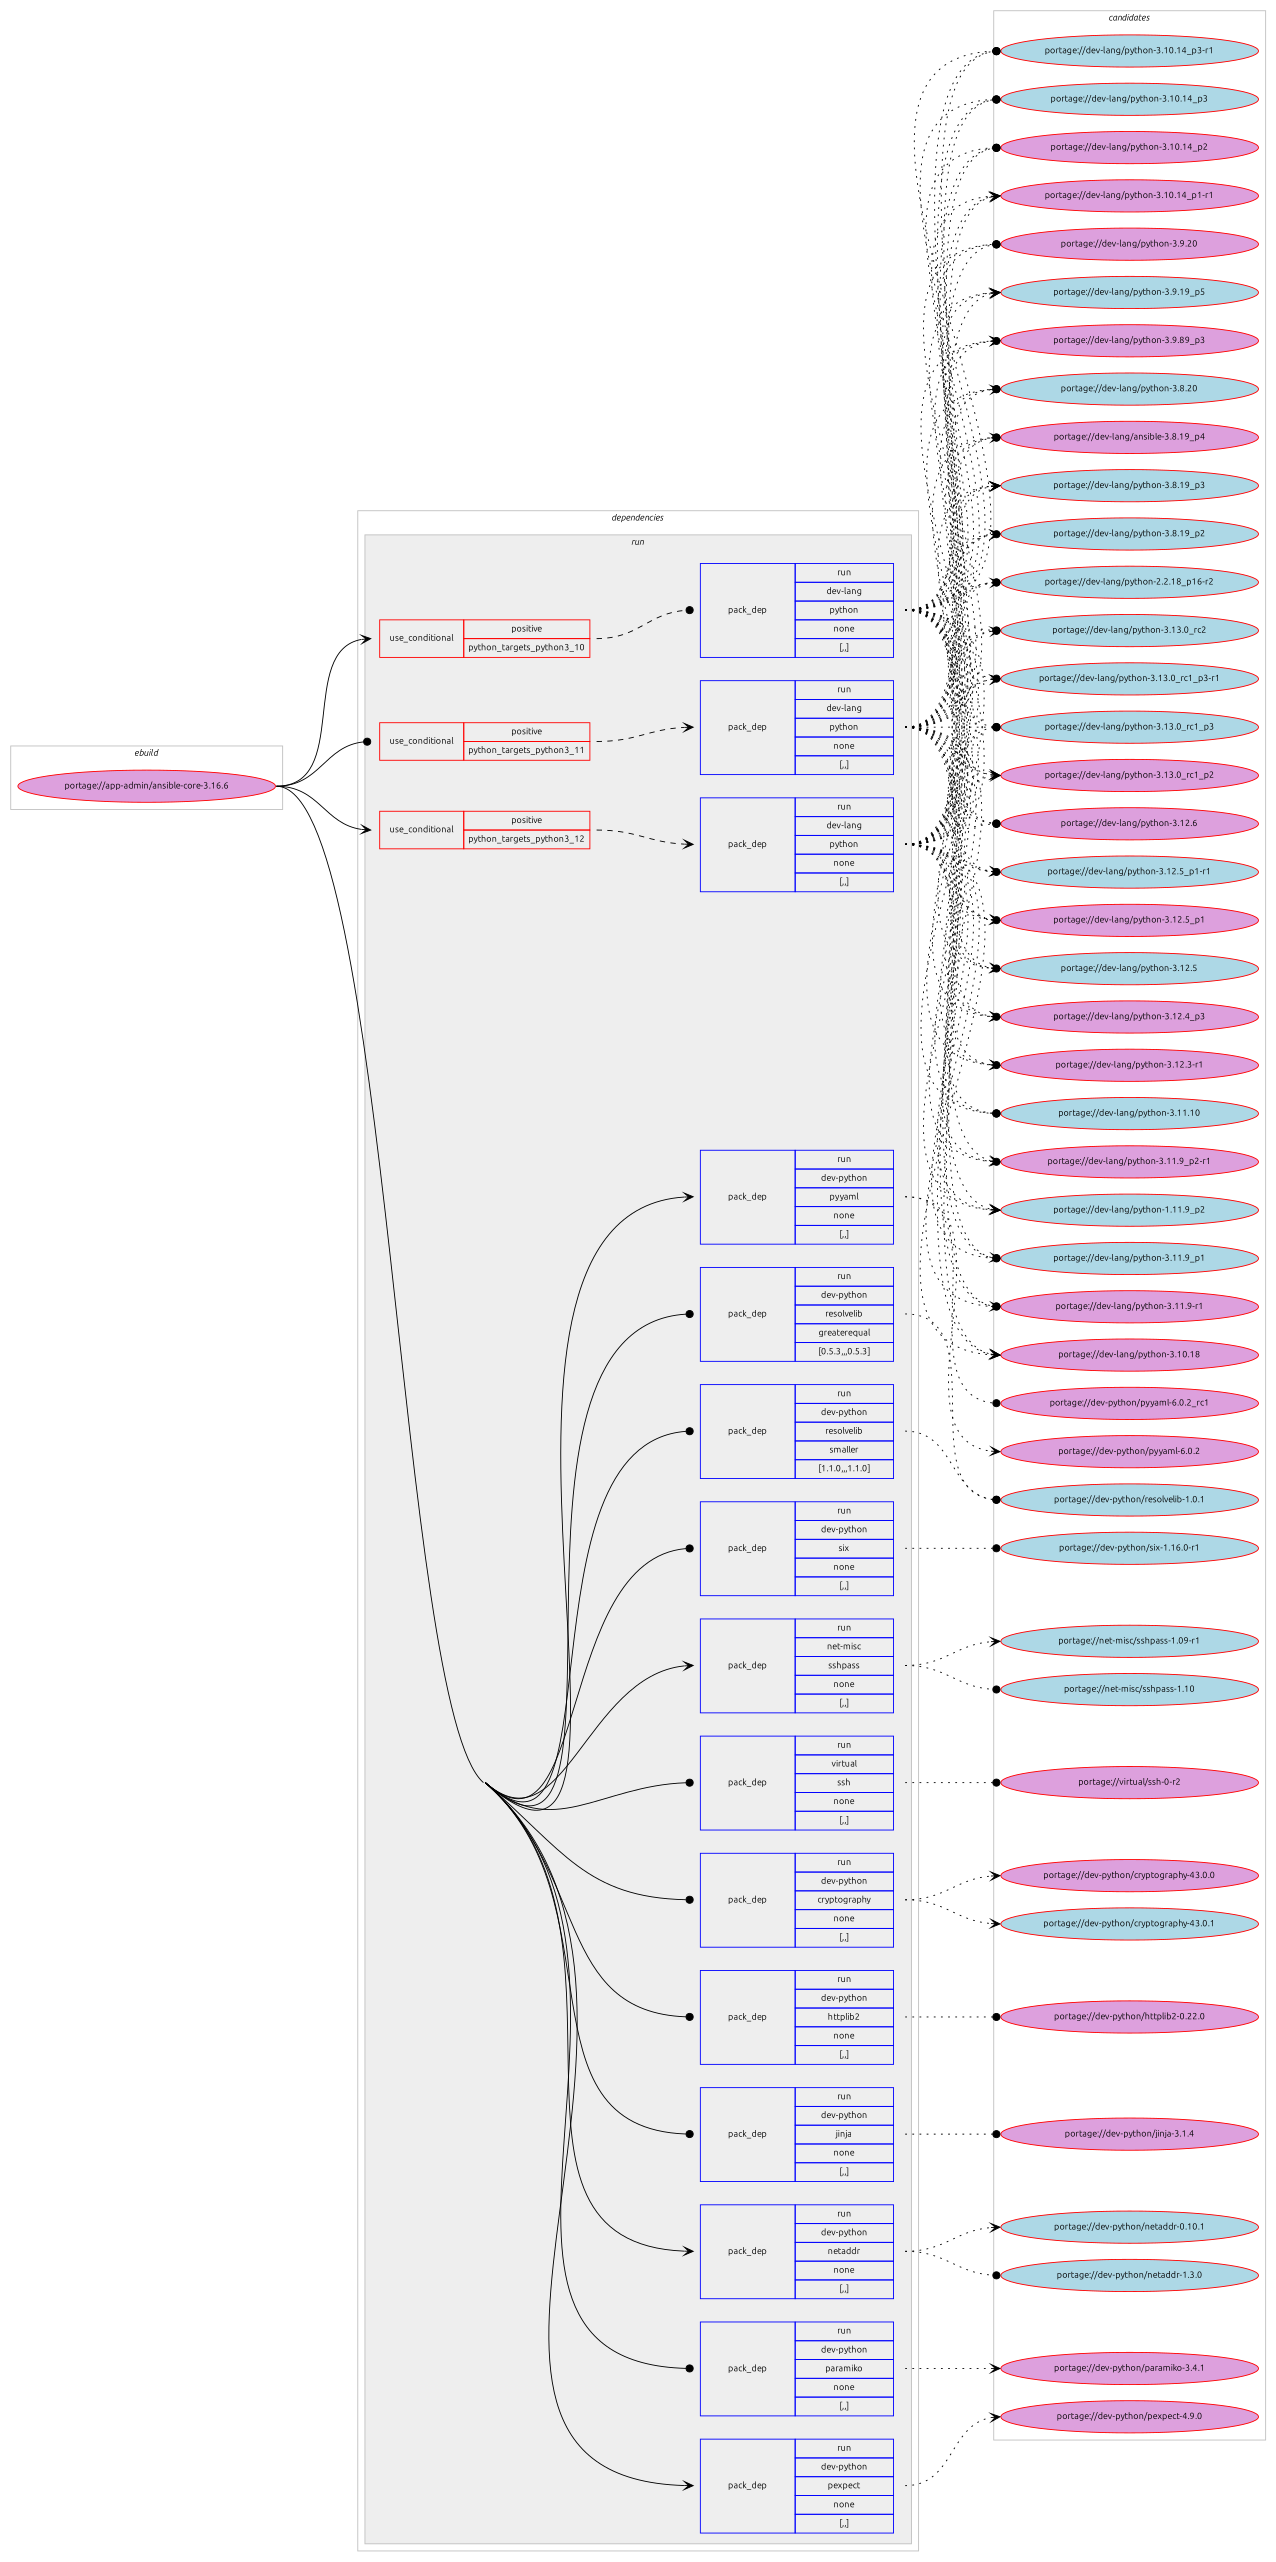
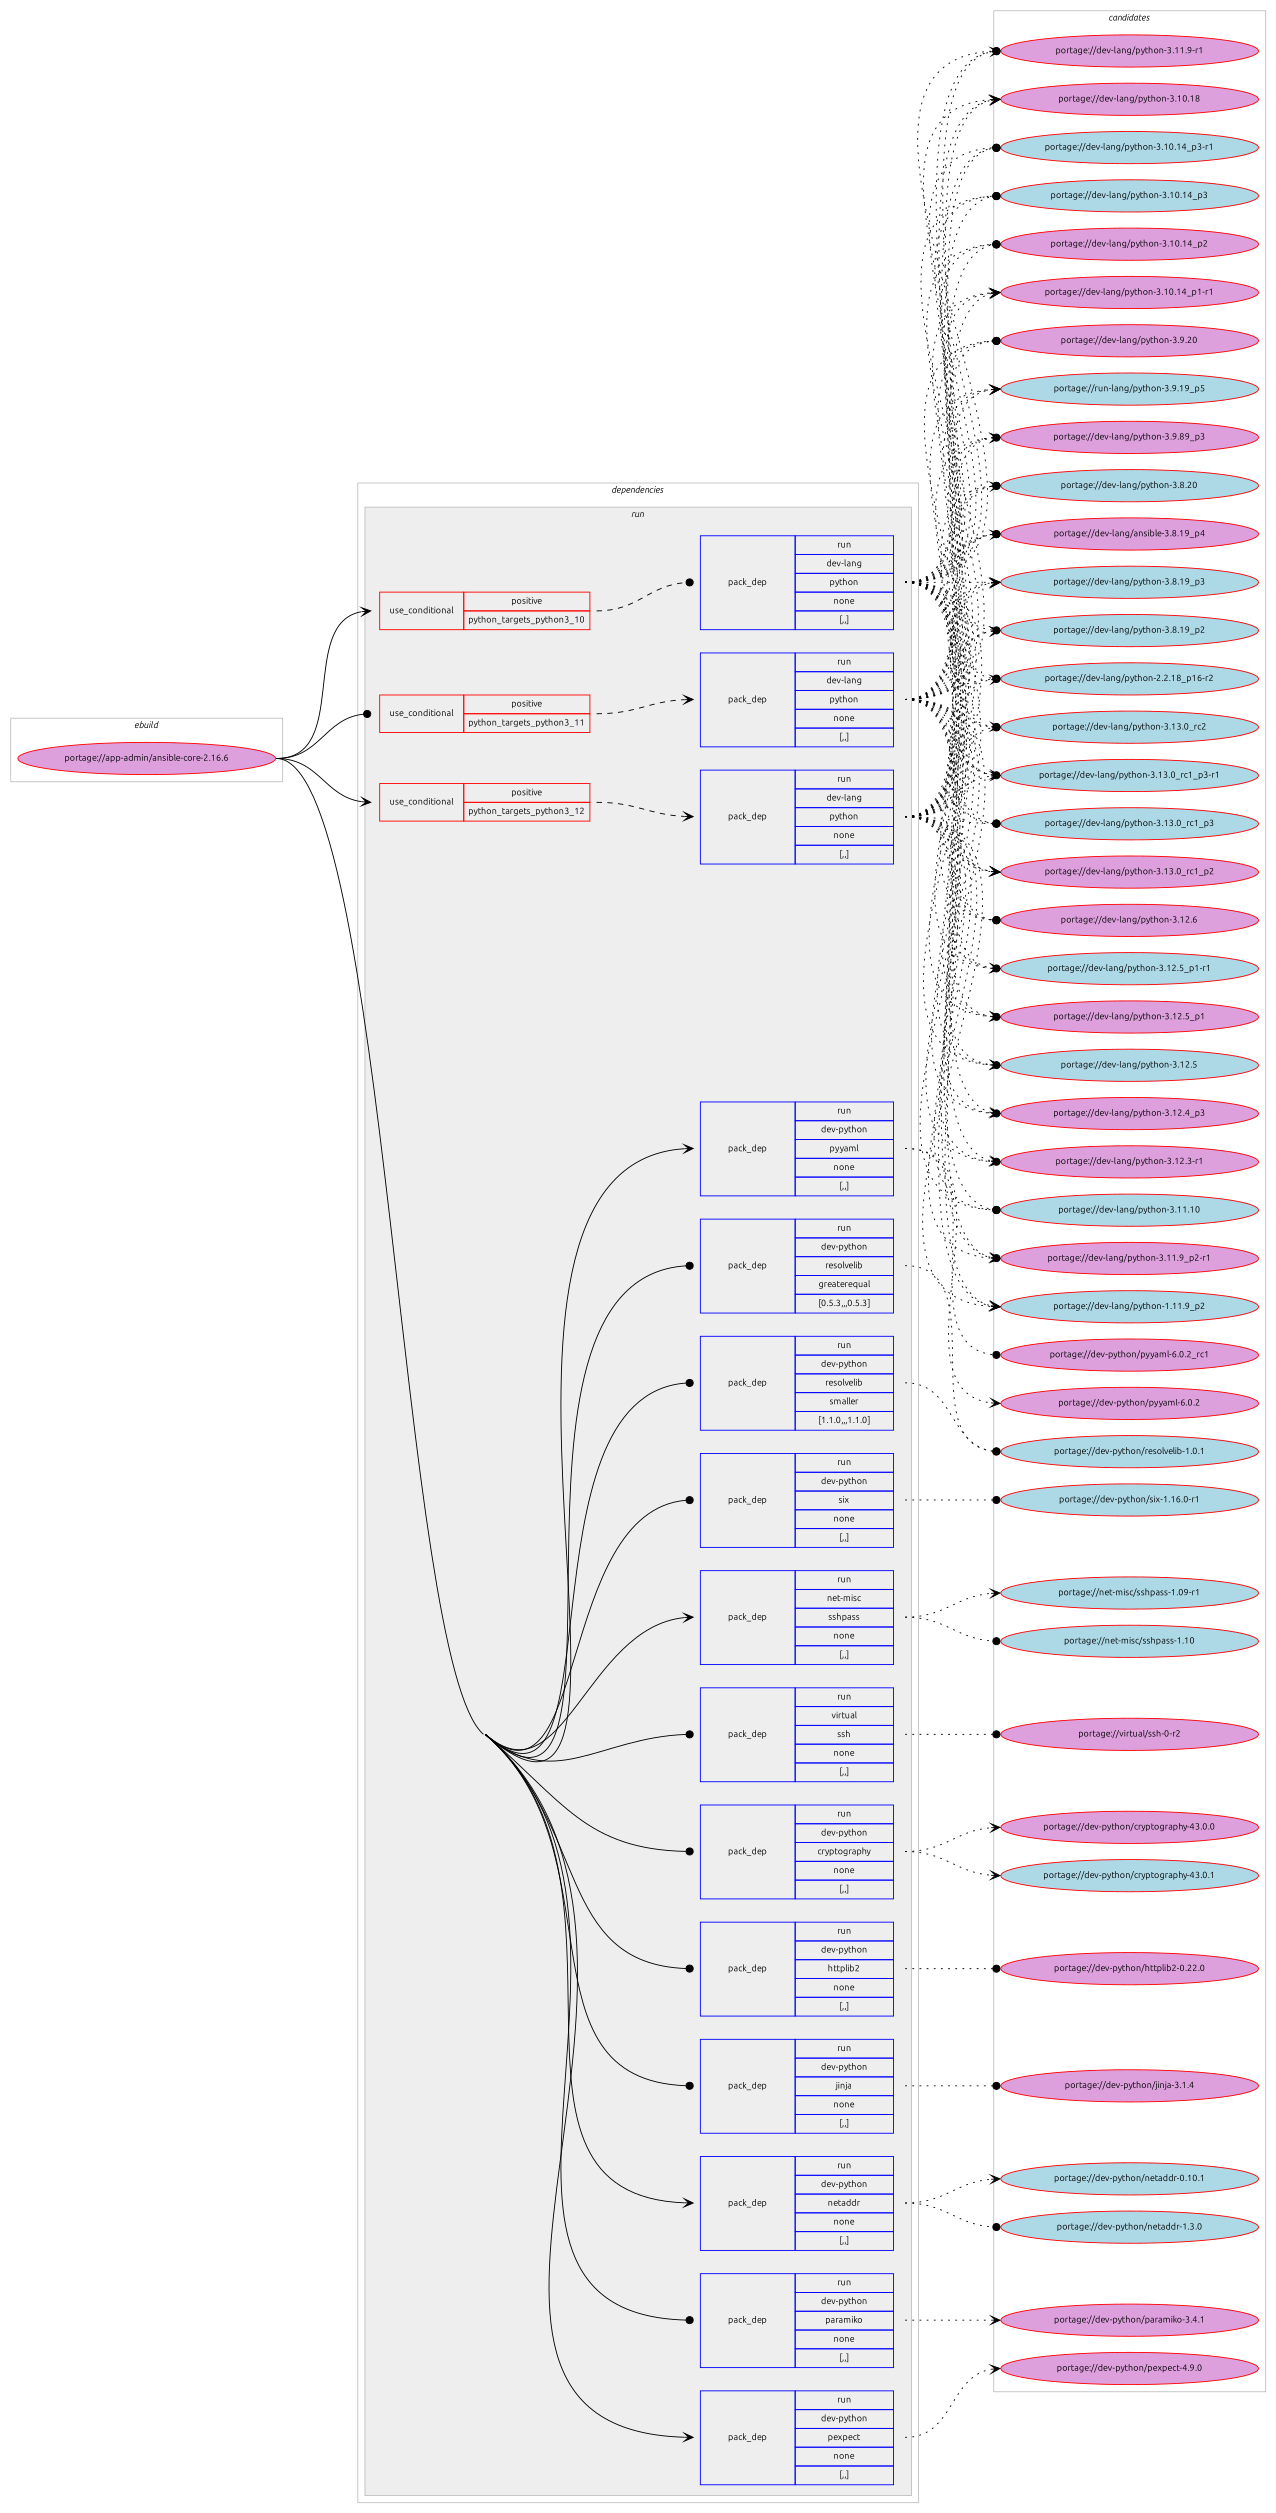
node "portage://dev-lang/python-3.9.19_p5": label "portage://dev-lang/python-3.9.19_p5" -> "portage://run-lang/python-3.9.19_p5"
node "portage://app-admin/ansible-core-3.16.6": label "portage://app-admin/ansible-core-3.16.6" -> "portage://app-admin/ansible-core-2.16.6"
node "portage://dev-lang/python-3.11.9_p1": removed
